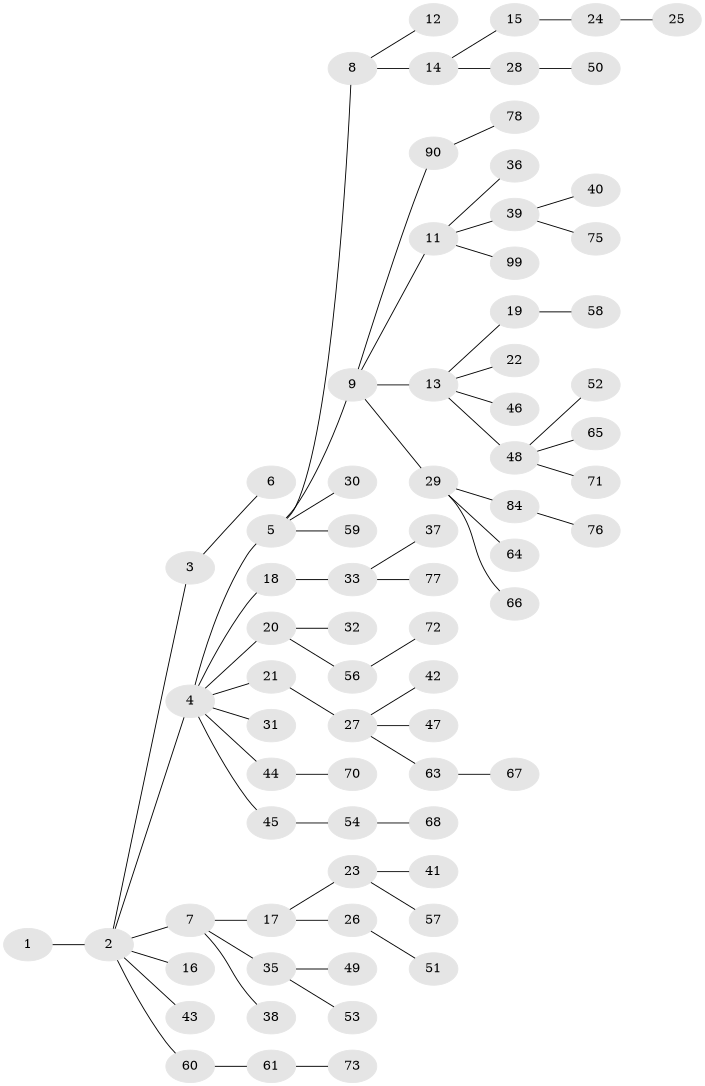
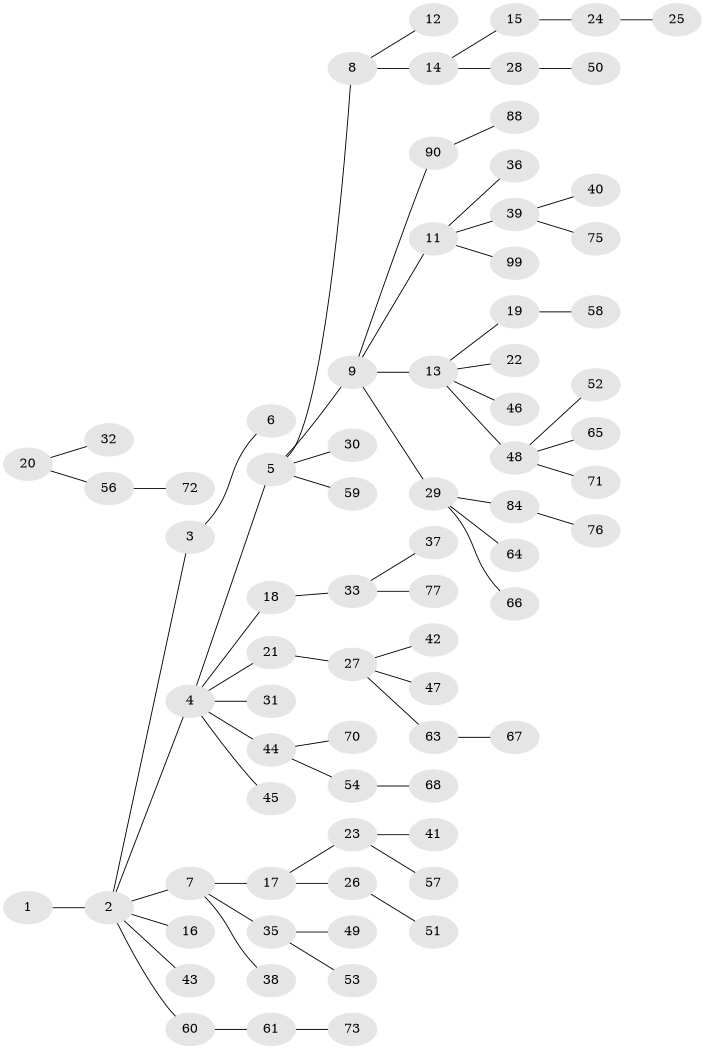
node "78": label "78" -> "88"
edge "20" -- "4": removed
edge "45" -- "54": now "44" -- "54"
